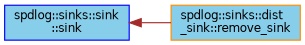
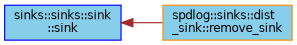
node "spdlog::sinks::sink ::sink": label "spdlog::sinks::sink ::sink" -> "sinks::sinks::sink ::sink"
